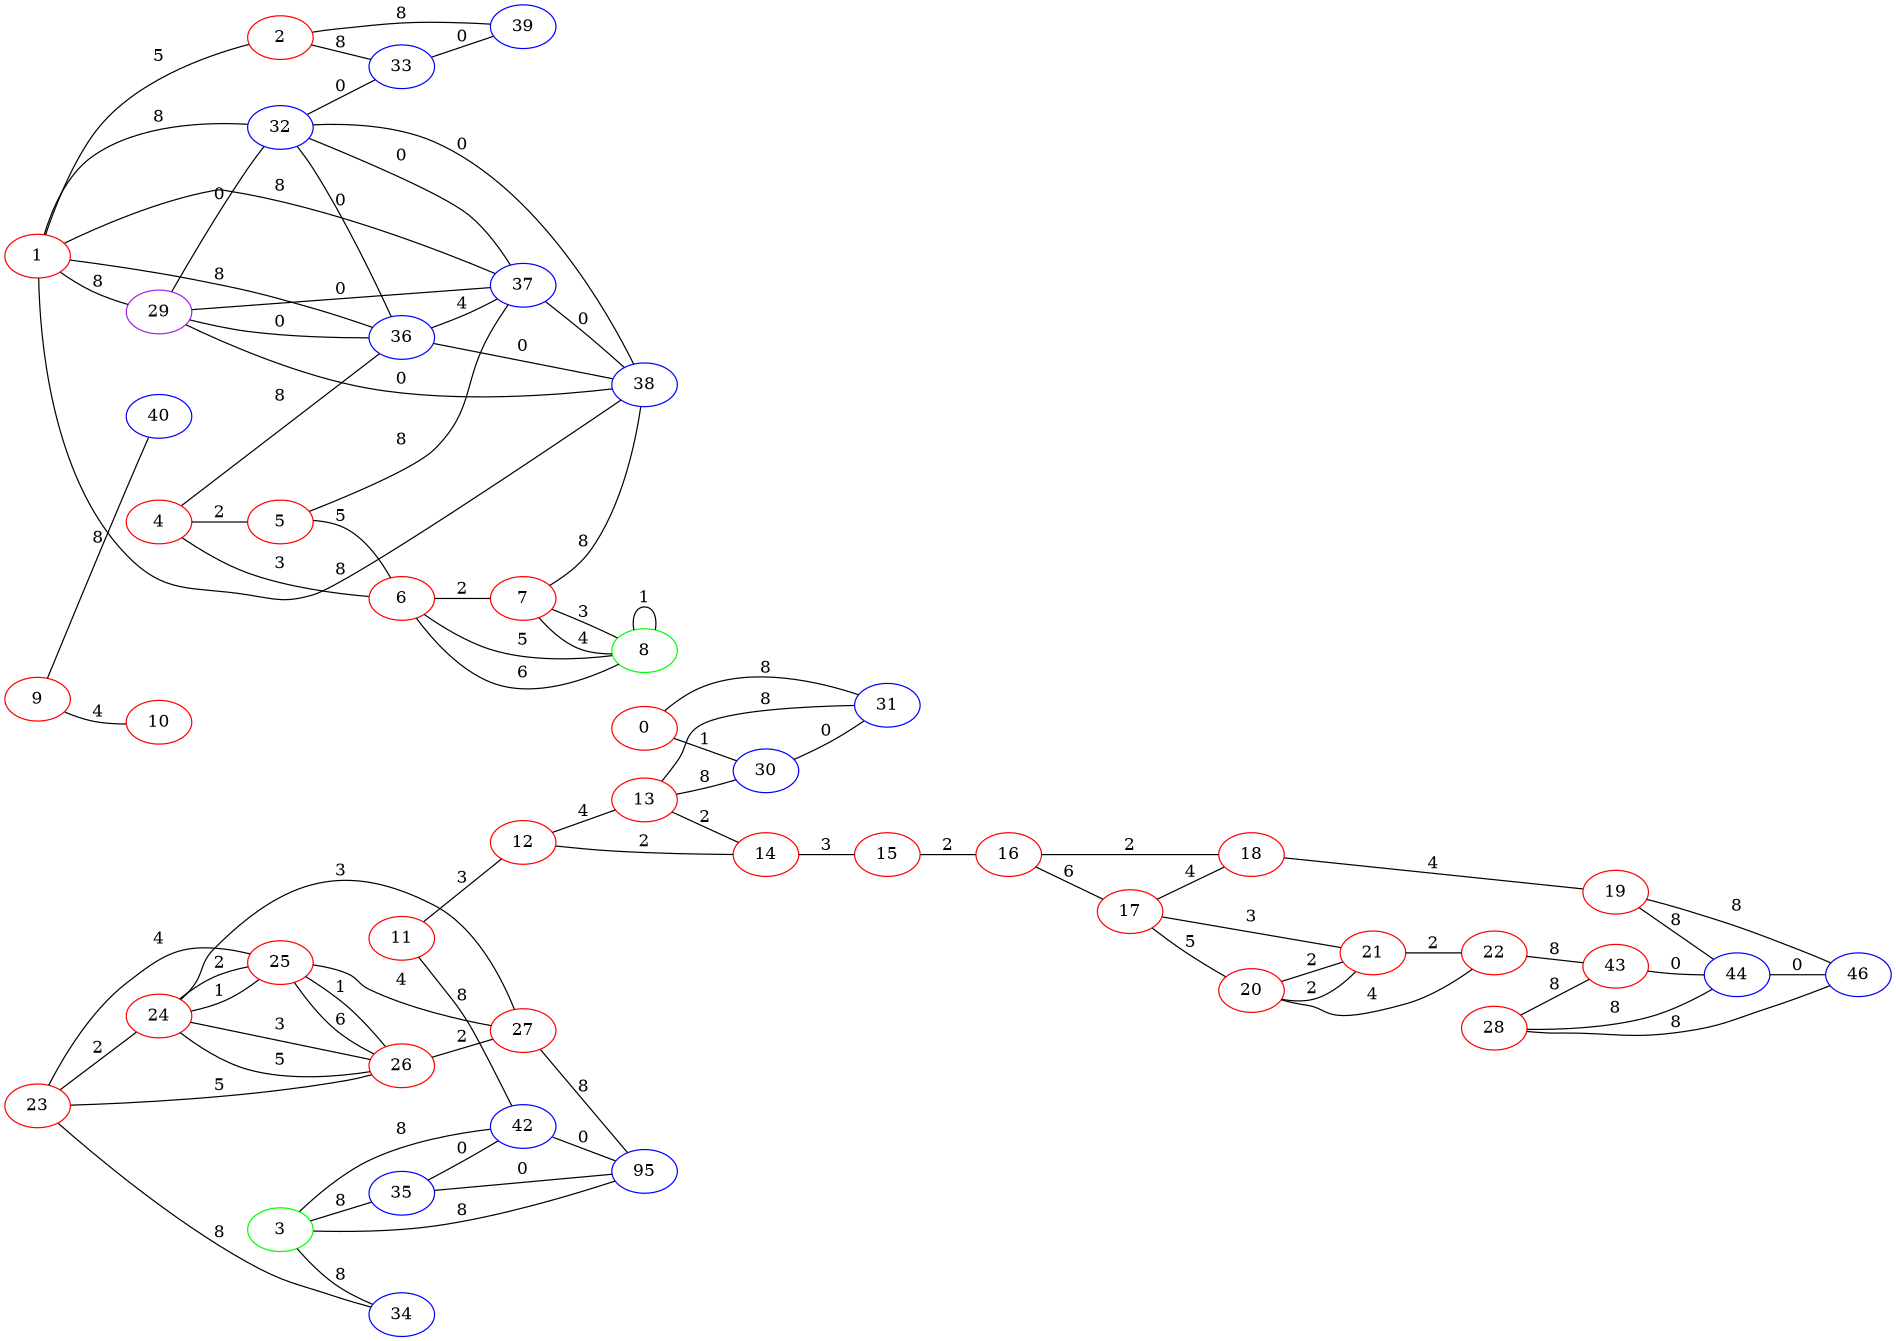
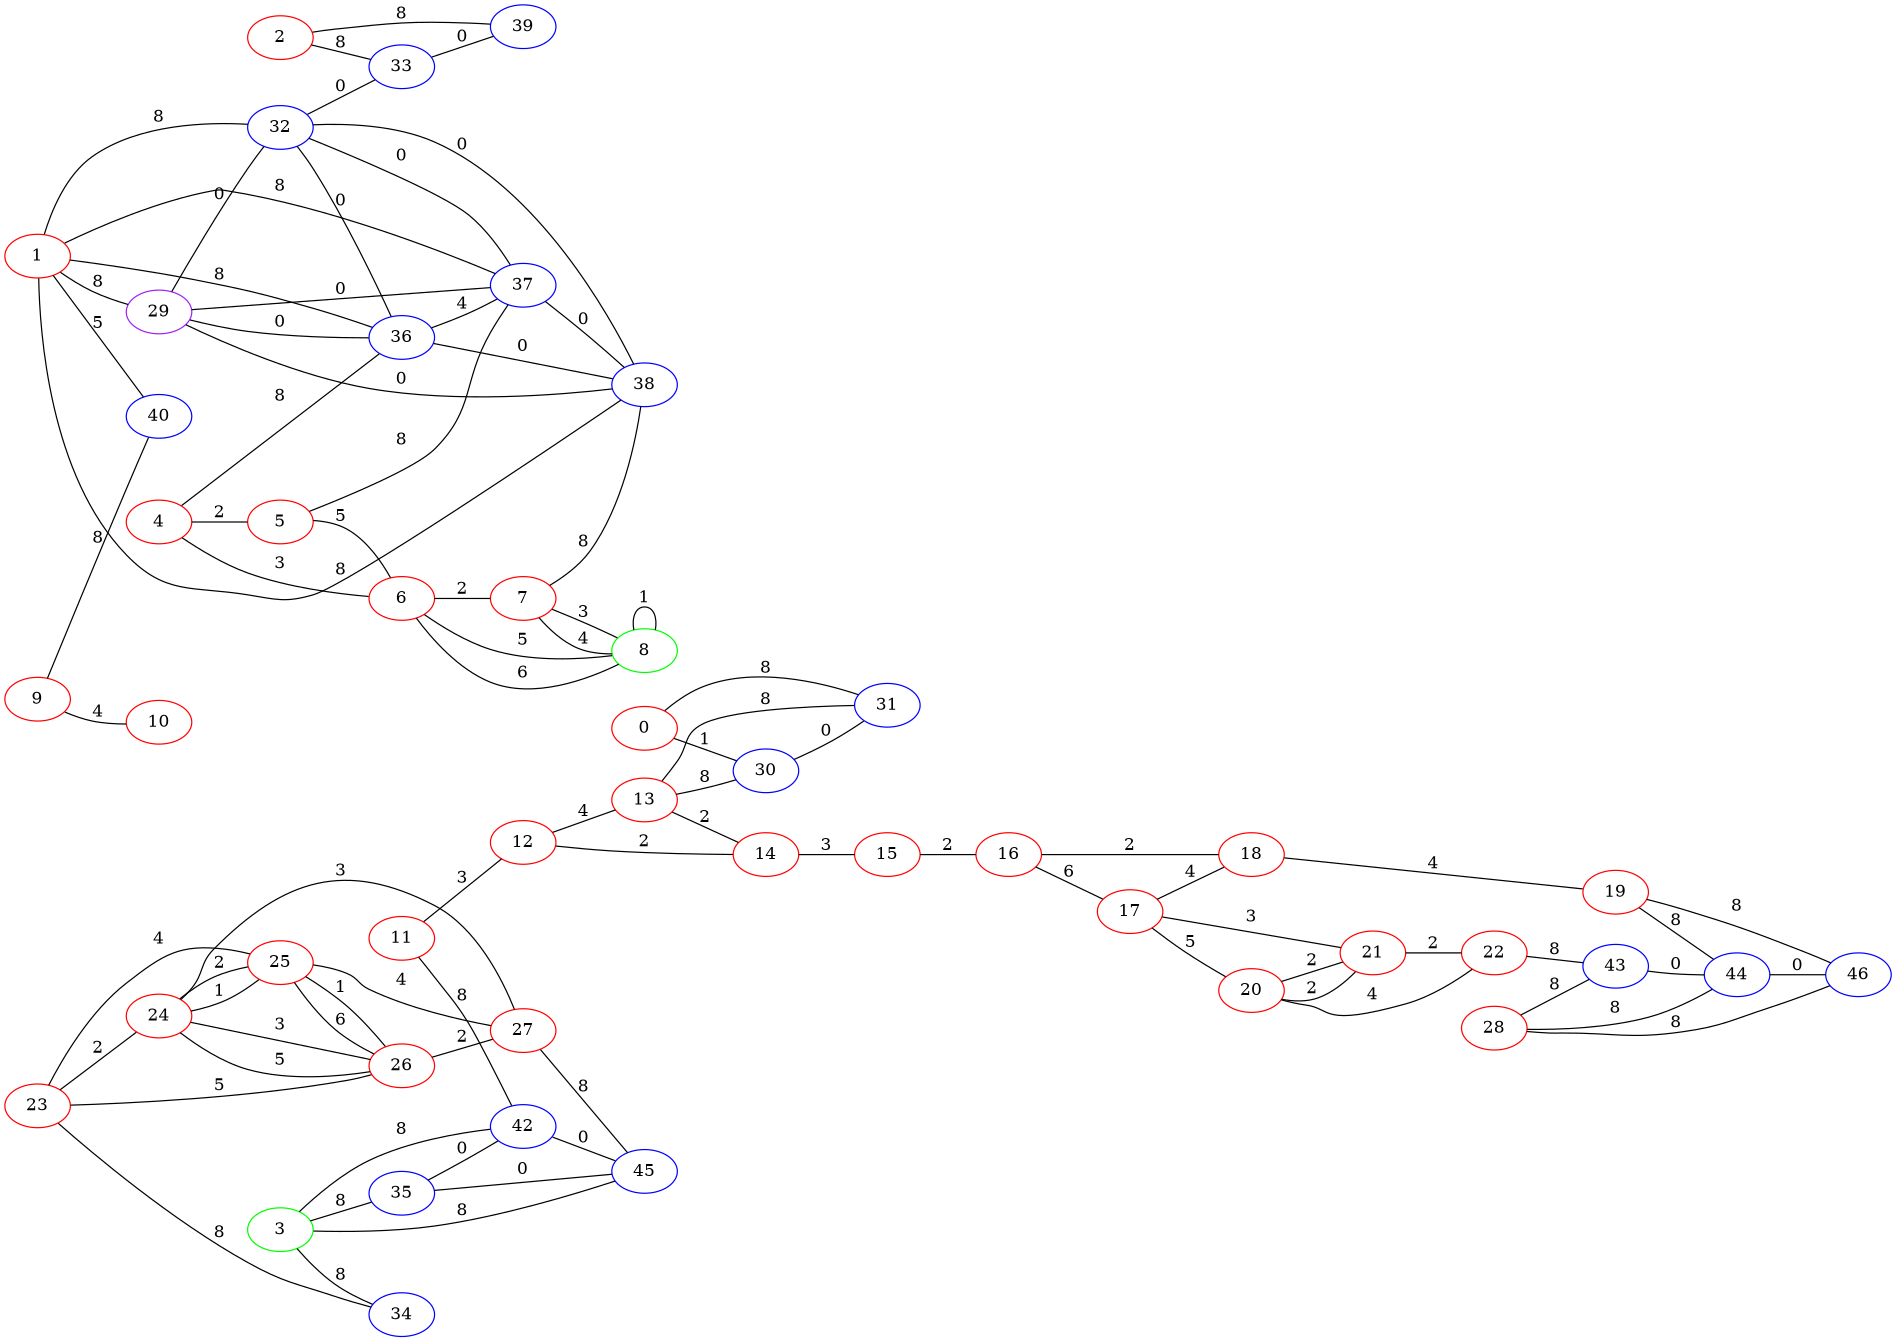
edge "2" -- "1": now "40" -- "1"
node "43": color red -> blue
node "95": label "95" -> "45"
